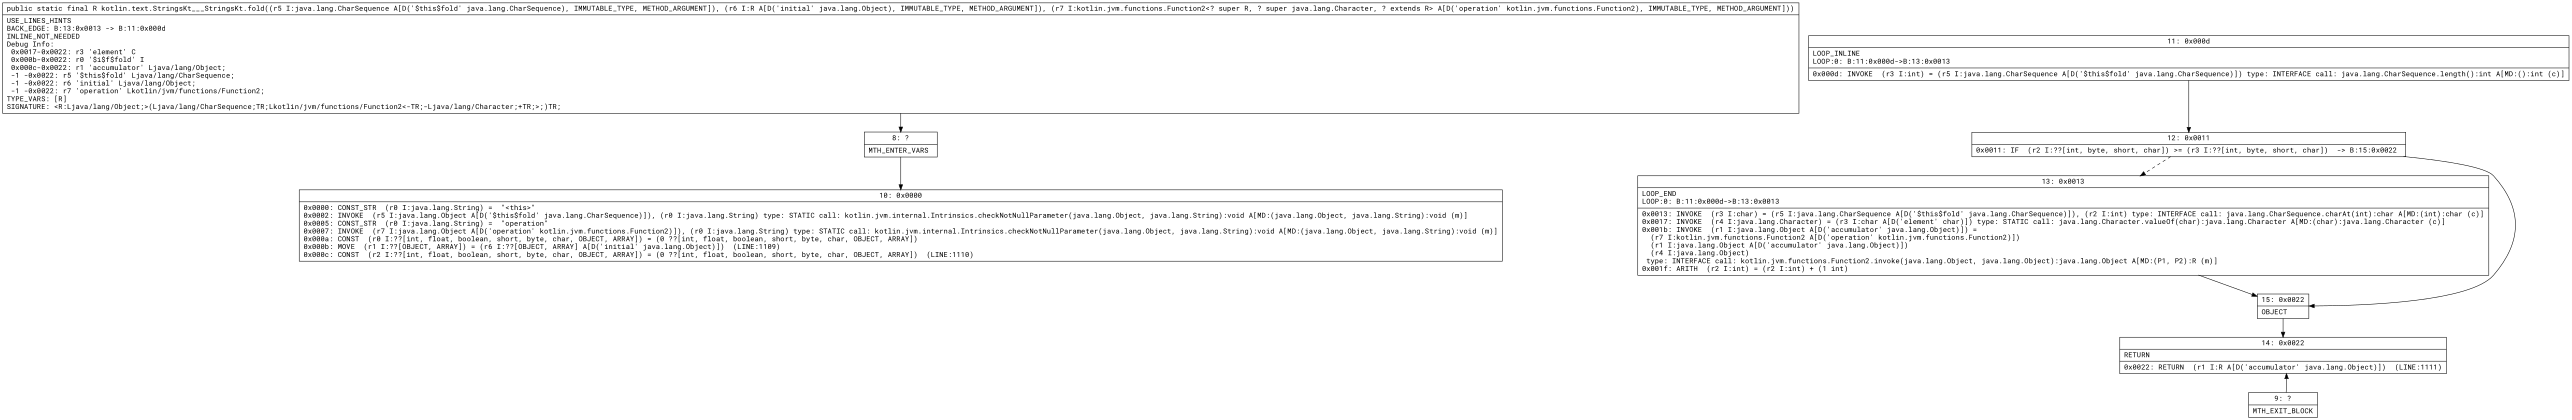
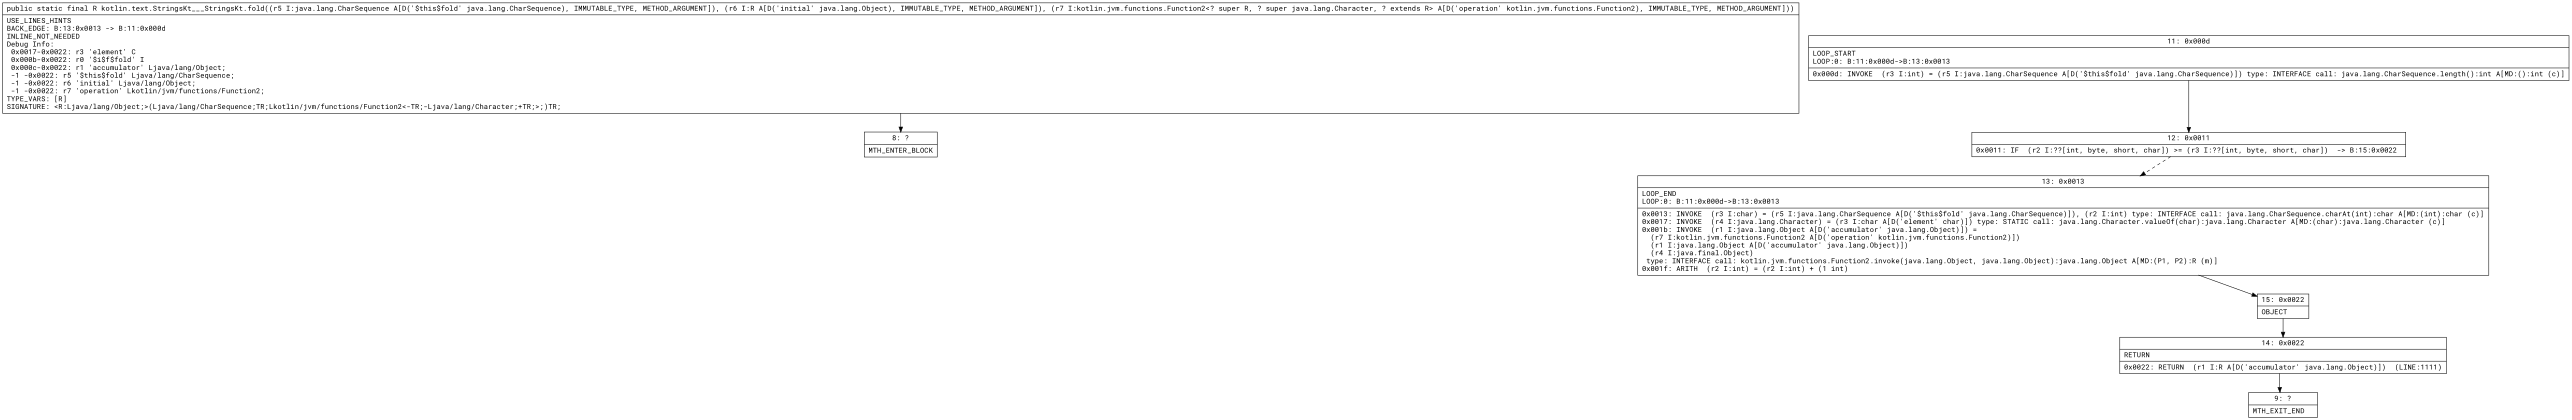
node "11: 0x000d": text "LOOP_INLINE" -> "LOOP_START"
node "8: ?": text "MTH_ENTER_VARS" -> "MTH_ENTER_BLOCK"
node "10: 0x0000": removed
node "13: 0x0013": text "(r4 I:java.lang.Object)" -> "(r4 I:java.final.Object)"
edge "12: 0x0011" -> "15: 0x0022": removed
edge "9: ?" -> "14: 0x0022": reversed
node "9: ?": text "MTH_EXIT_BLOCK" -> "MTH_EXIT_END"
